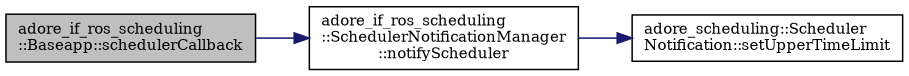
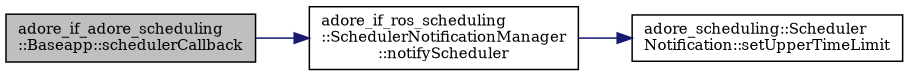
node "adore_if_ros_scheduling ::Baseapp::schedulerCallback": label "adore_if_ros_scheduling ::Baseapp::schedulerCallback" -> "adore_if_adore_scheduling ::Baseapp::schedulerCallback"
